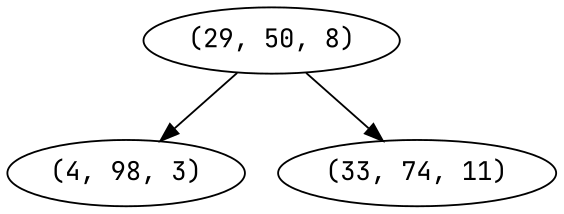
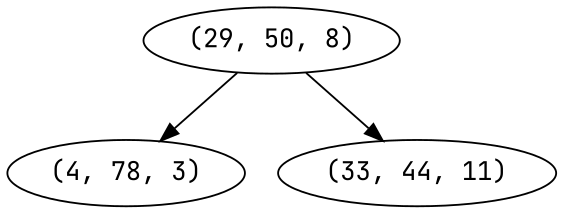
node "(4, 98, 3)": label "(4, 98, 3)" -> "(4, 78, 3)"
node "(33, 74, 11)": label "(33, 74, 11)" -> "(33, 44, 11)"
